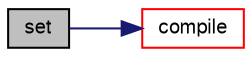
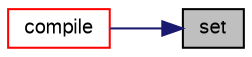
edge "set" -> "compile": reversed
